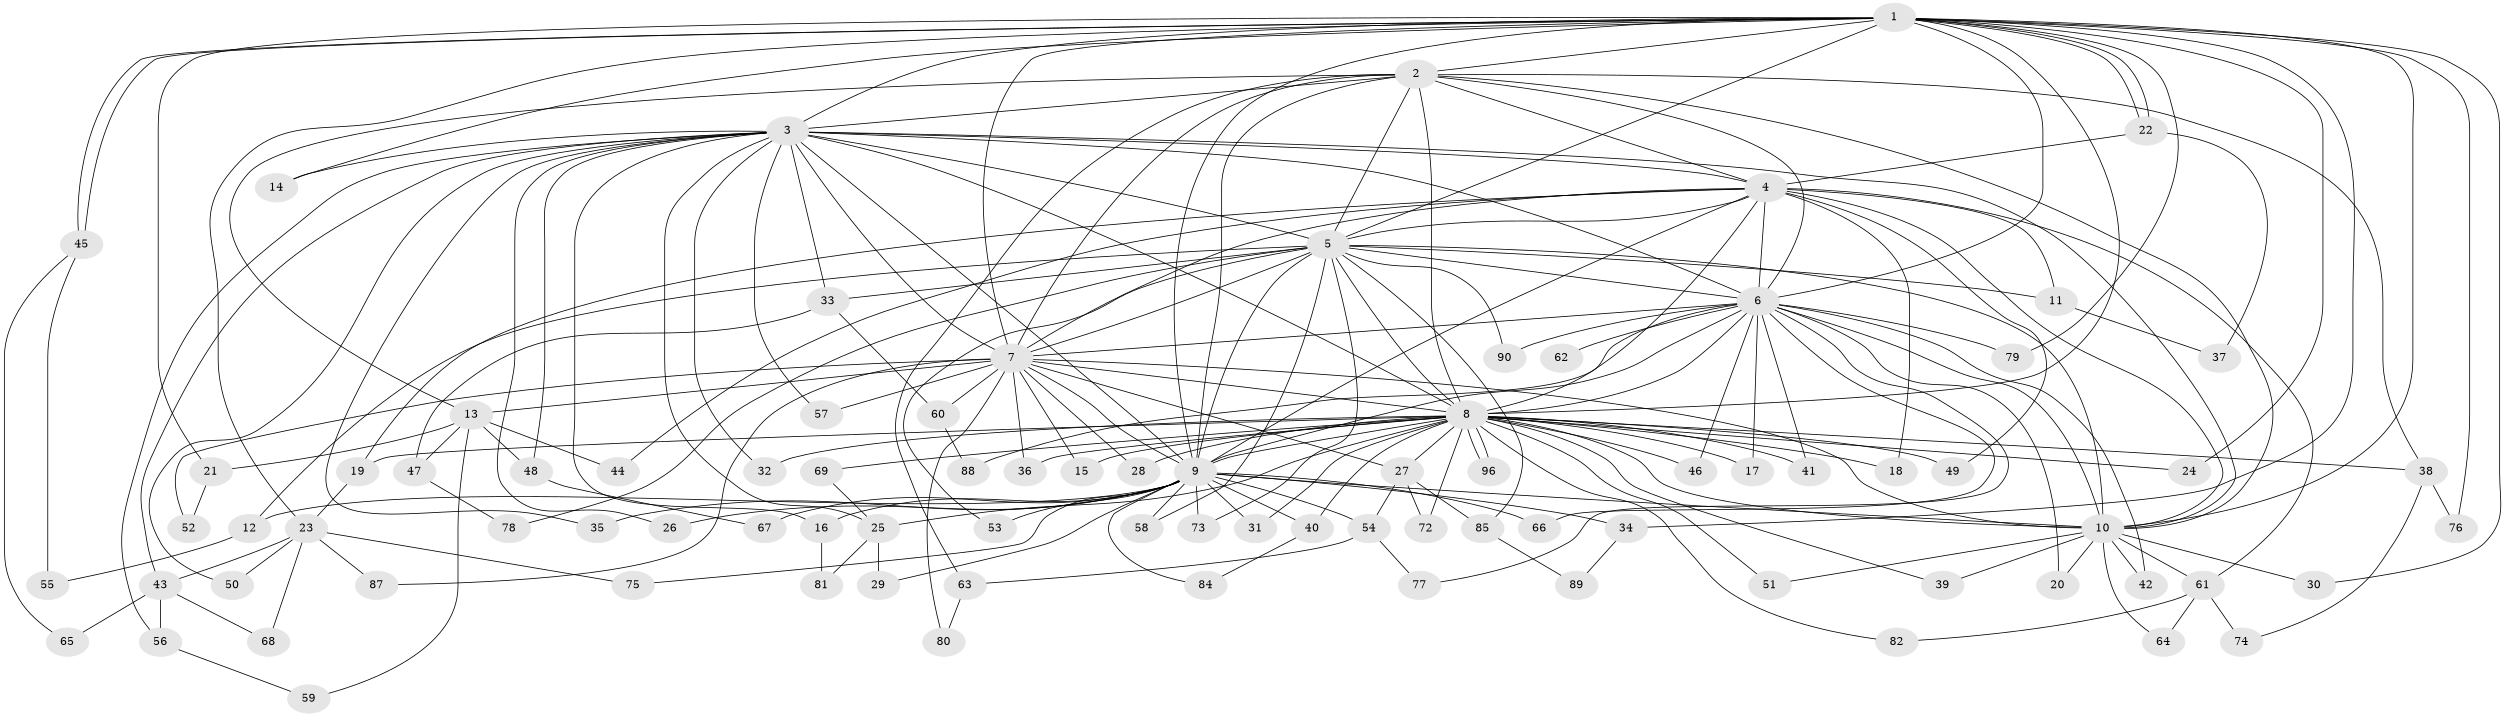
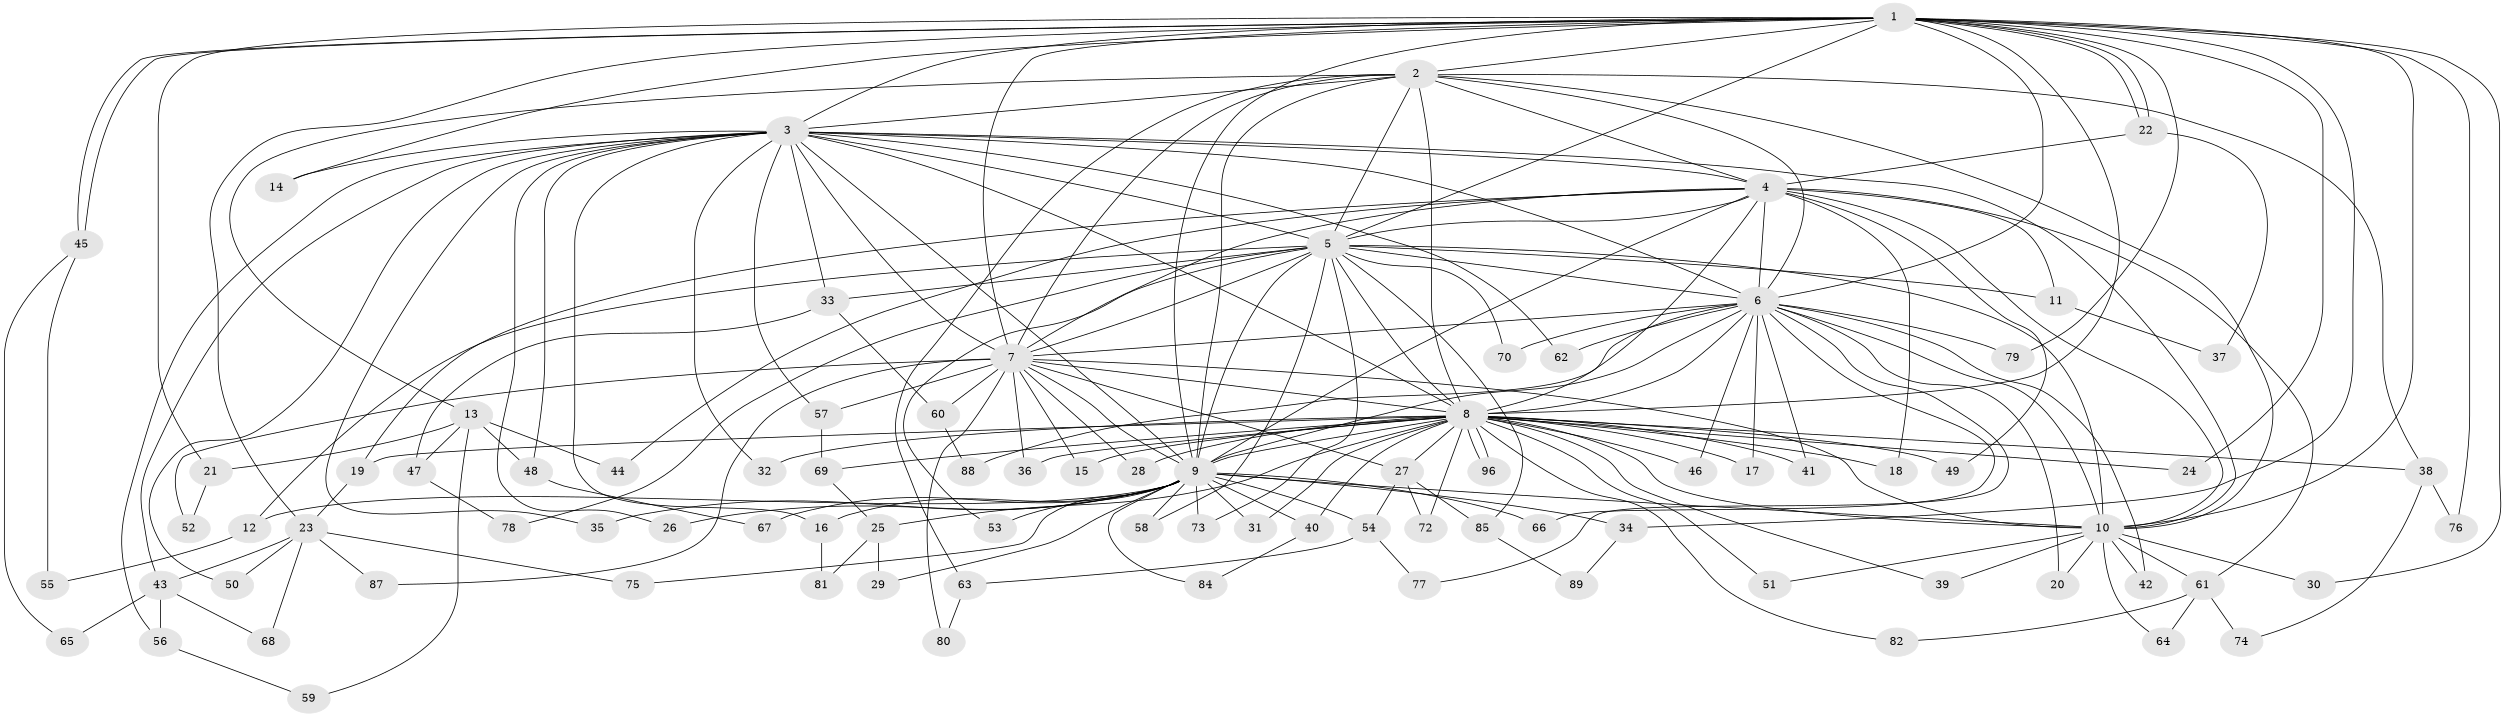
node "90": label "90" -> "70"
edge "3" -- "25": now "3" -- "62"
edge "7" -- "13": removed
edge "57" -- "69": added
